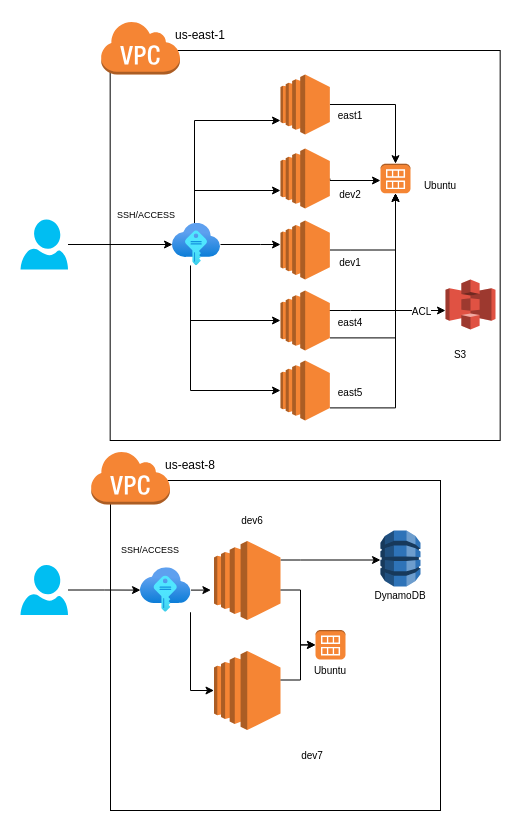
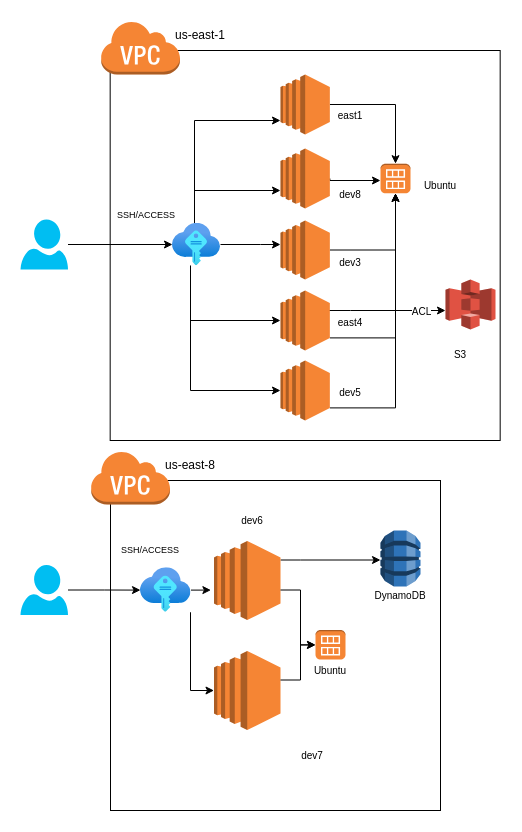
node "dev2": label "dev2" -> "dev8"
node "dev1": label "dev1" -> "dev3"
node "east5": label "east5" -> "dev5"
